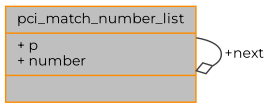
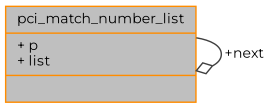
node "pci_match_number_list": text "+ number" -> "+ list"
